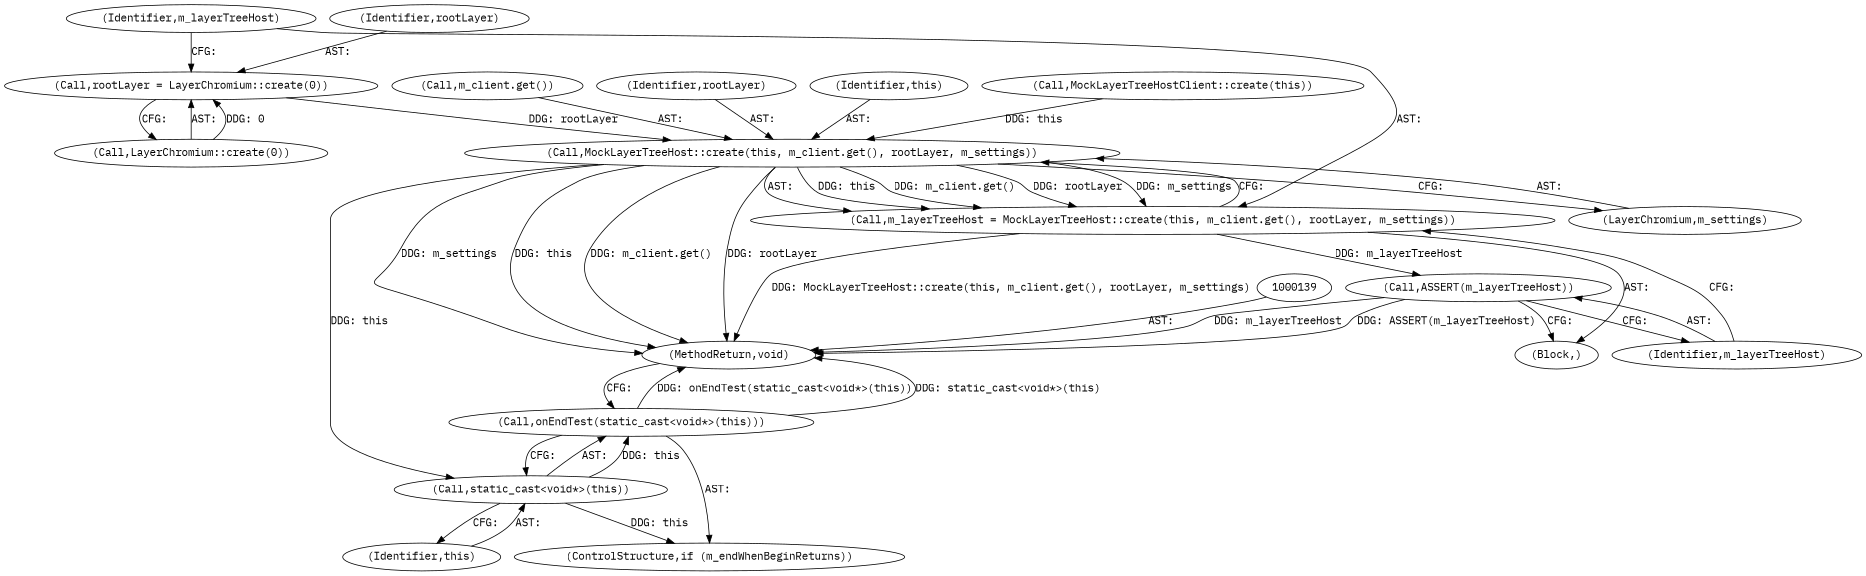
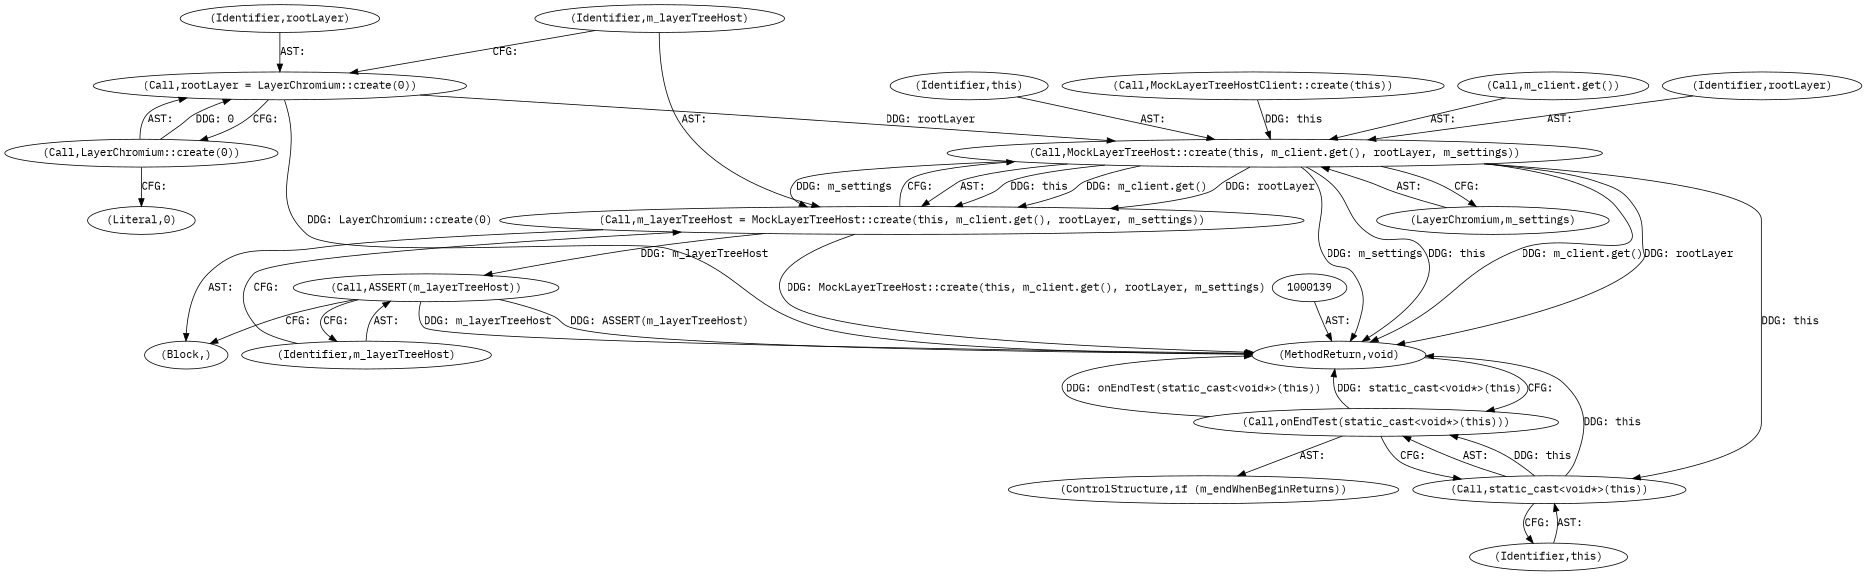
node "(Literal,0)": added
edge "(Call,rootLayer = LayerChromium::create(0))" -> "(MethodReturn,void)": added, label "DDG: LayerChromium::create(0)"
edge "(Call,static_cast<void*>(this))" -> "(ControlStructure,if (m_endWhenBeginReturns))": now "(Call,static_cast<void*>(this))" -> "(MethodReturn,void)"
